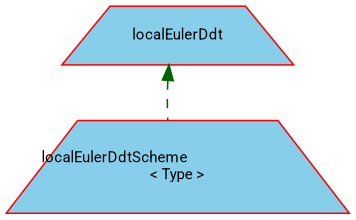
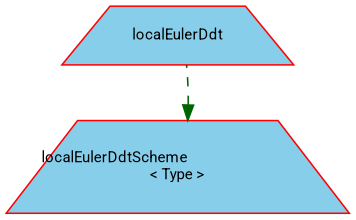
edge "localEulerDdtScheme < Type >" -> "localEulerDdt": reversed
